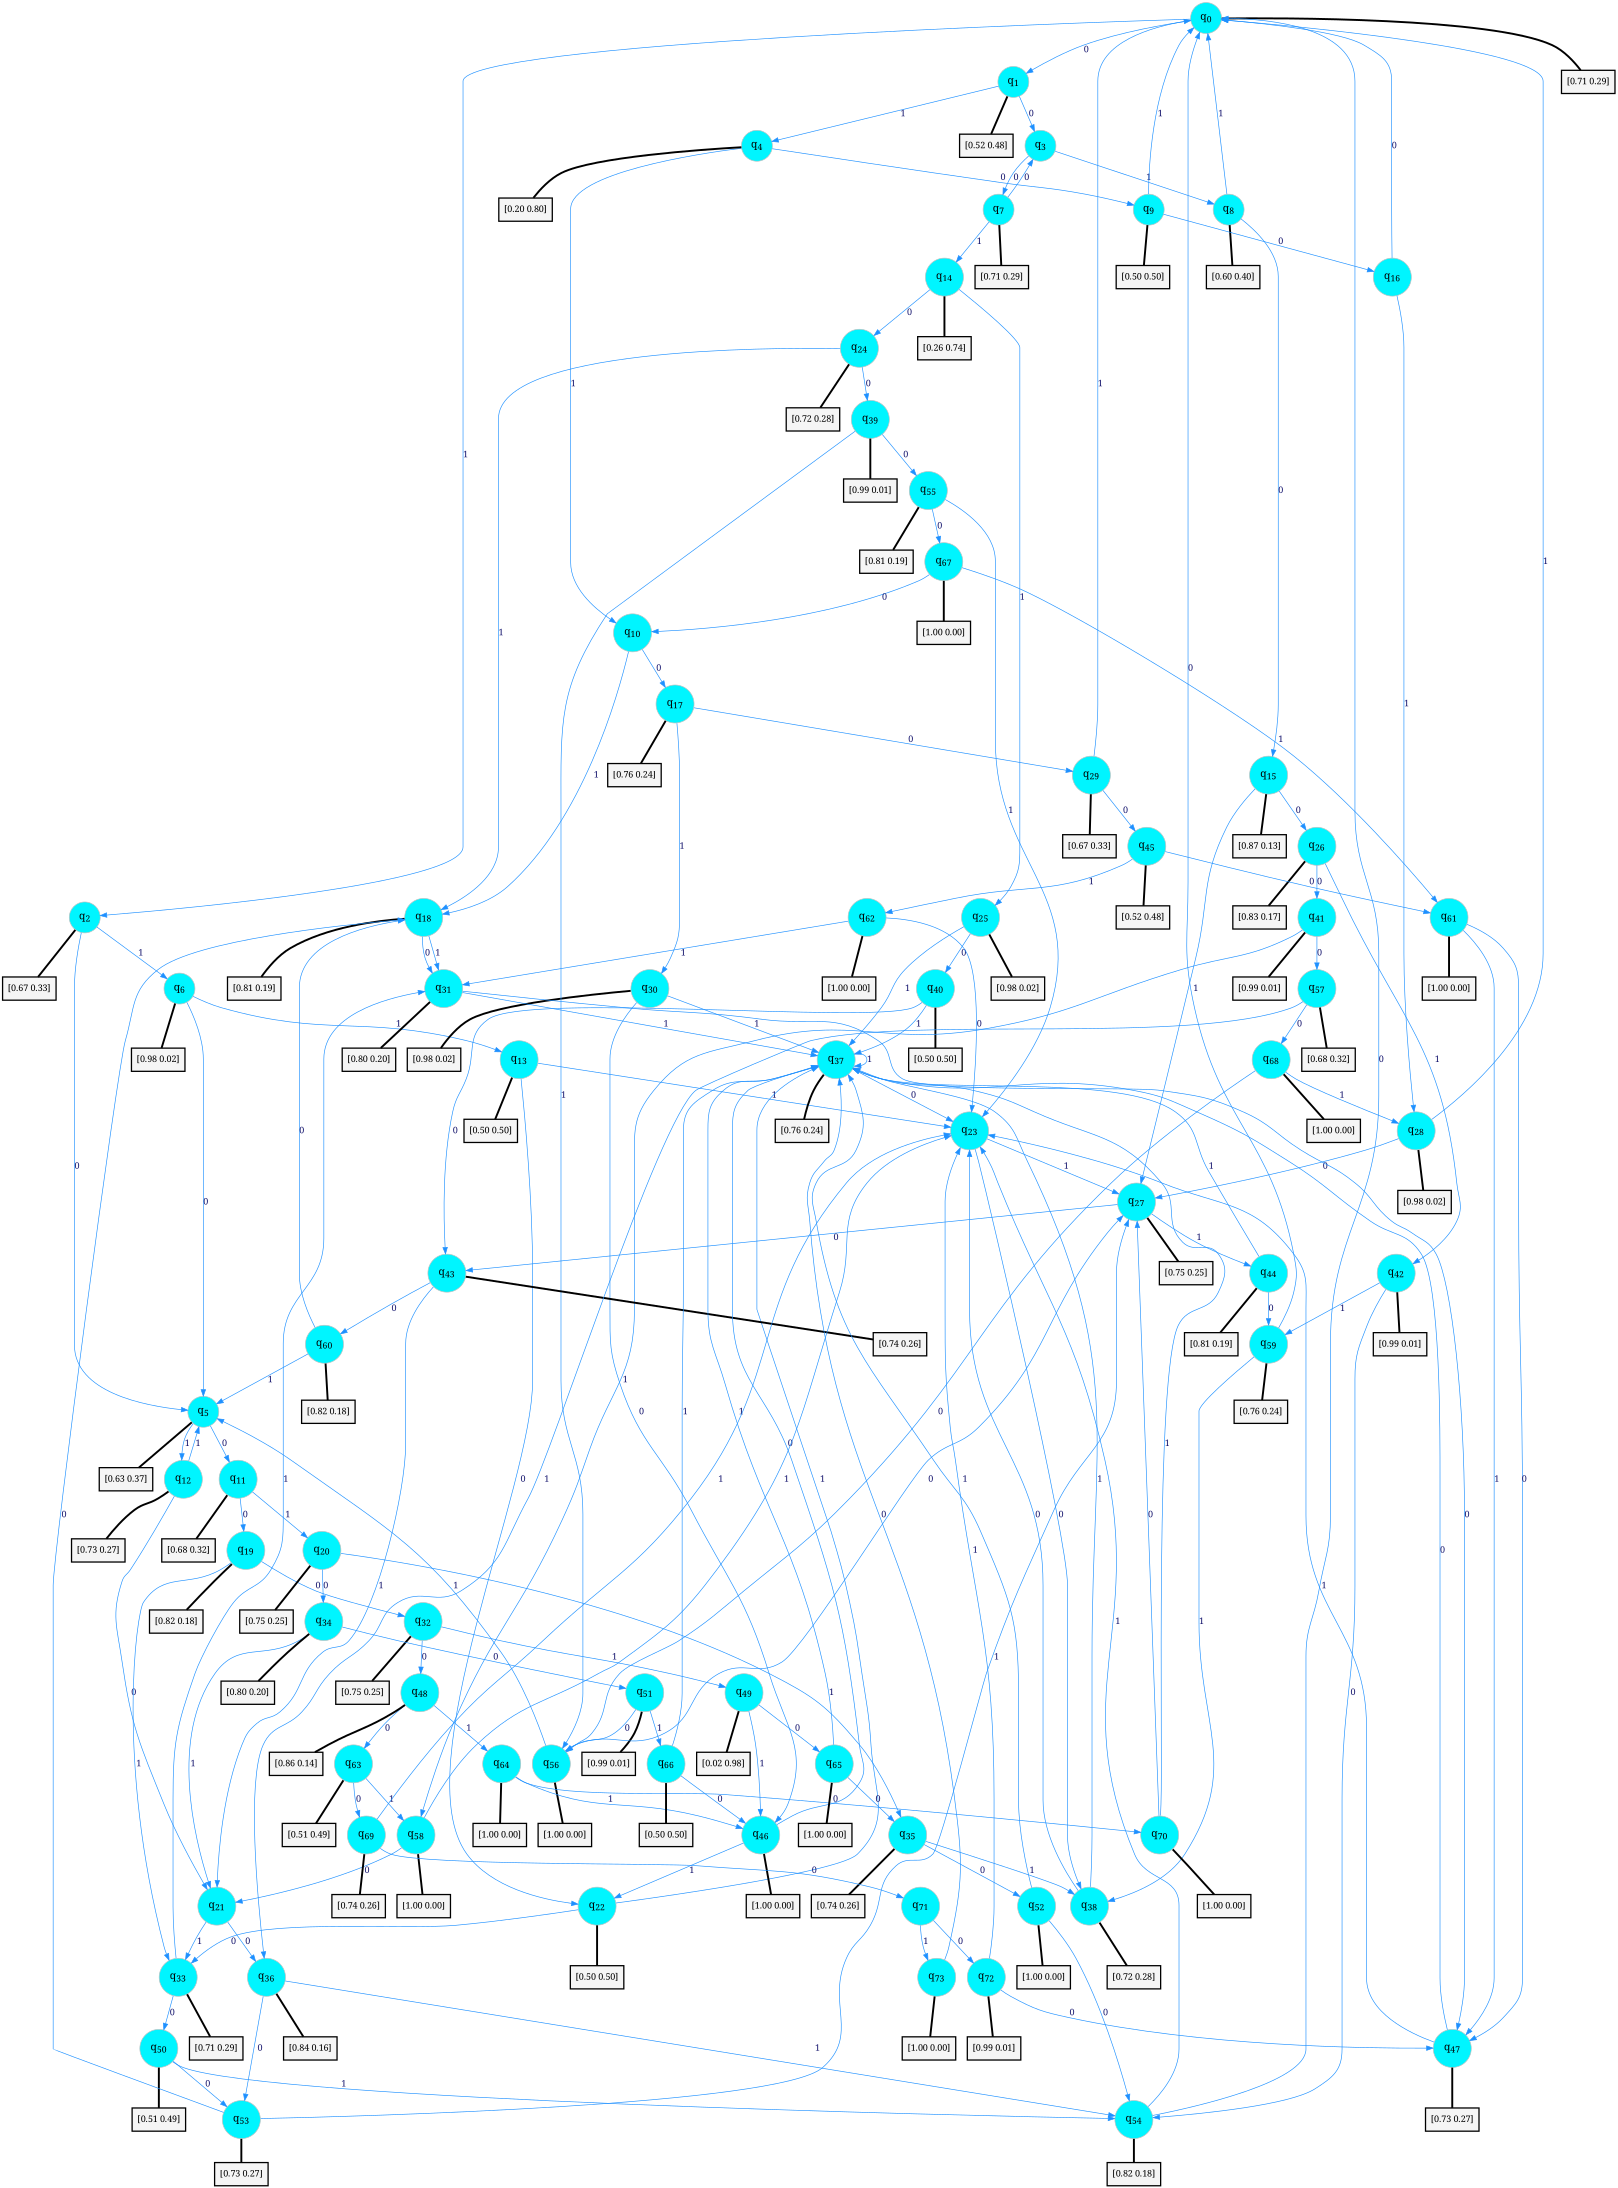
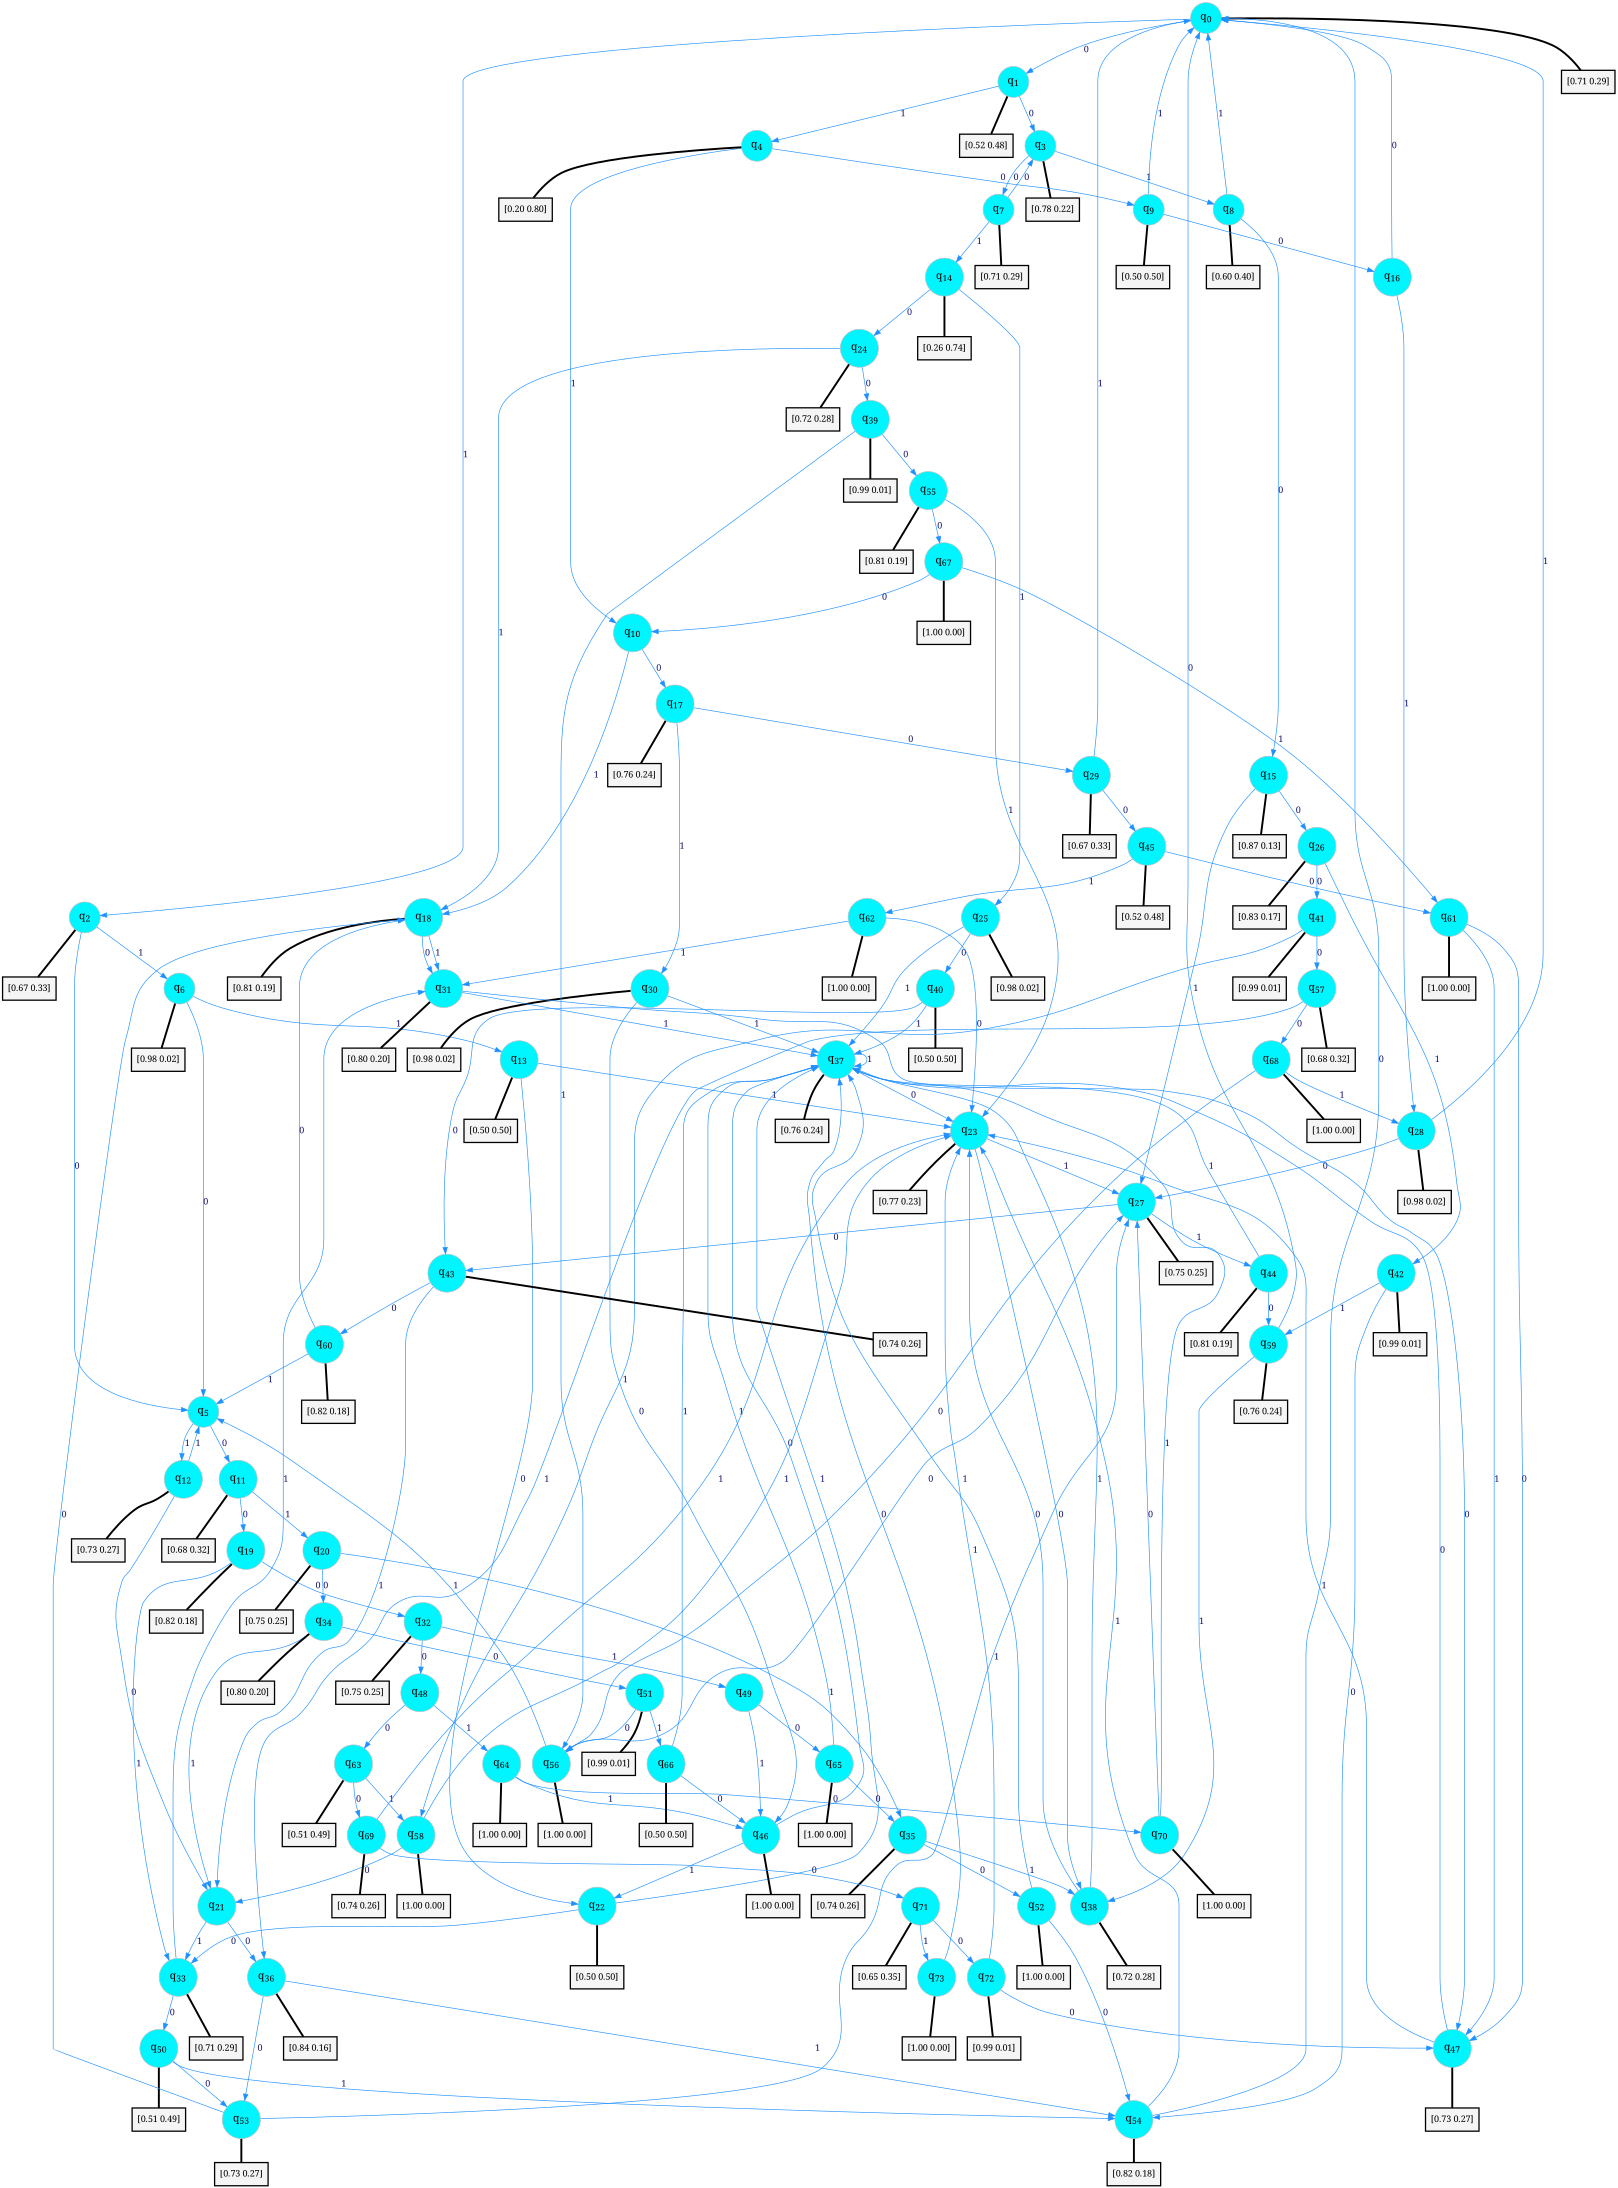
node "[0.78 0.22]": added
node "[0.77 0.23]": added
node "[0.63 0.37]": removed
node "[0.86 0.14]": removed
node "[0.02 0.98]": removed
node "[0.65 0.35]": added
